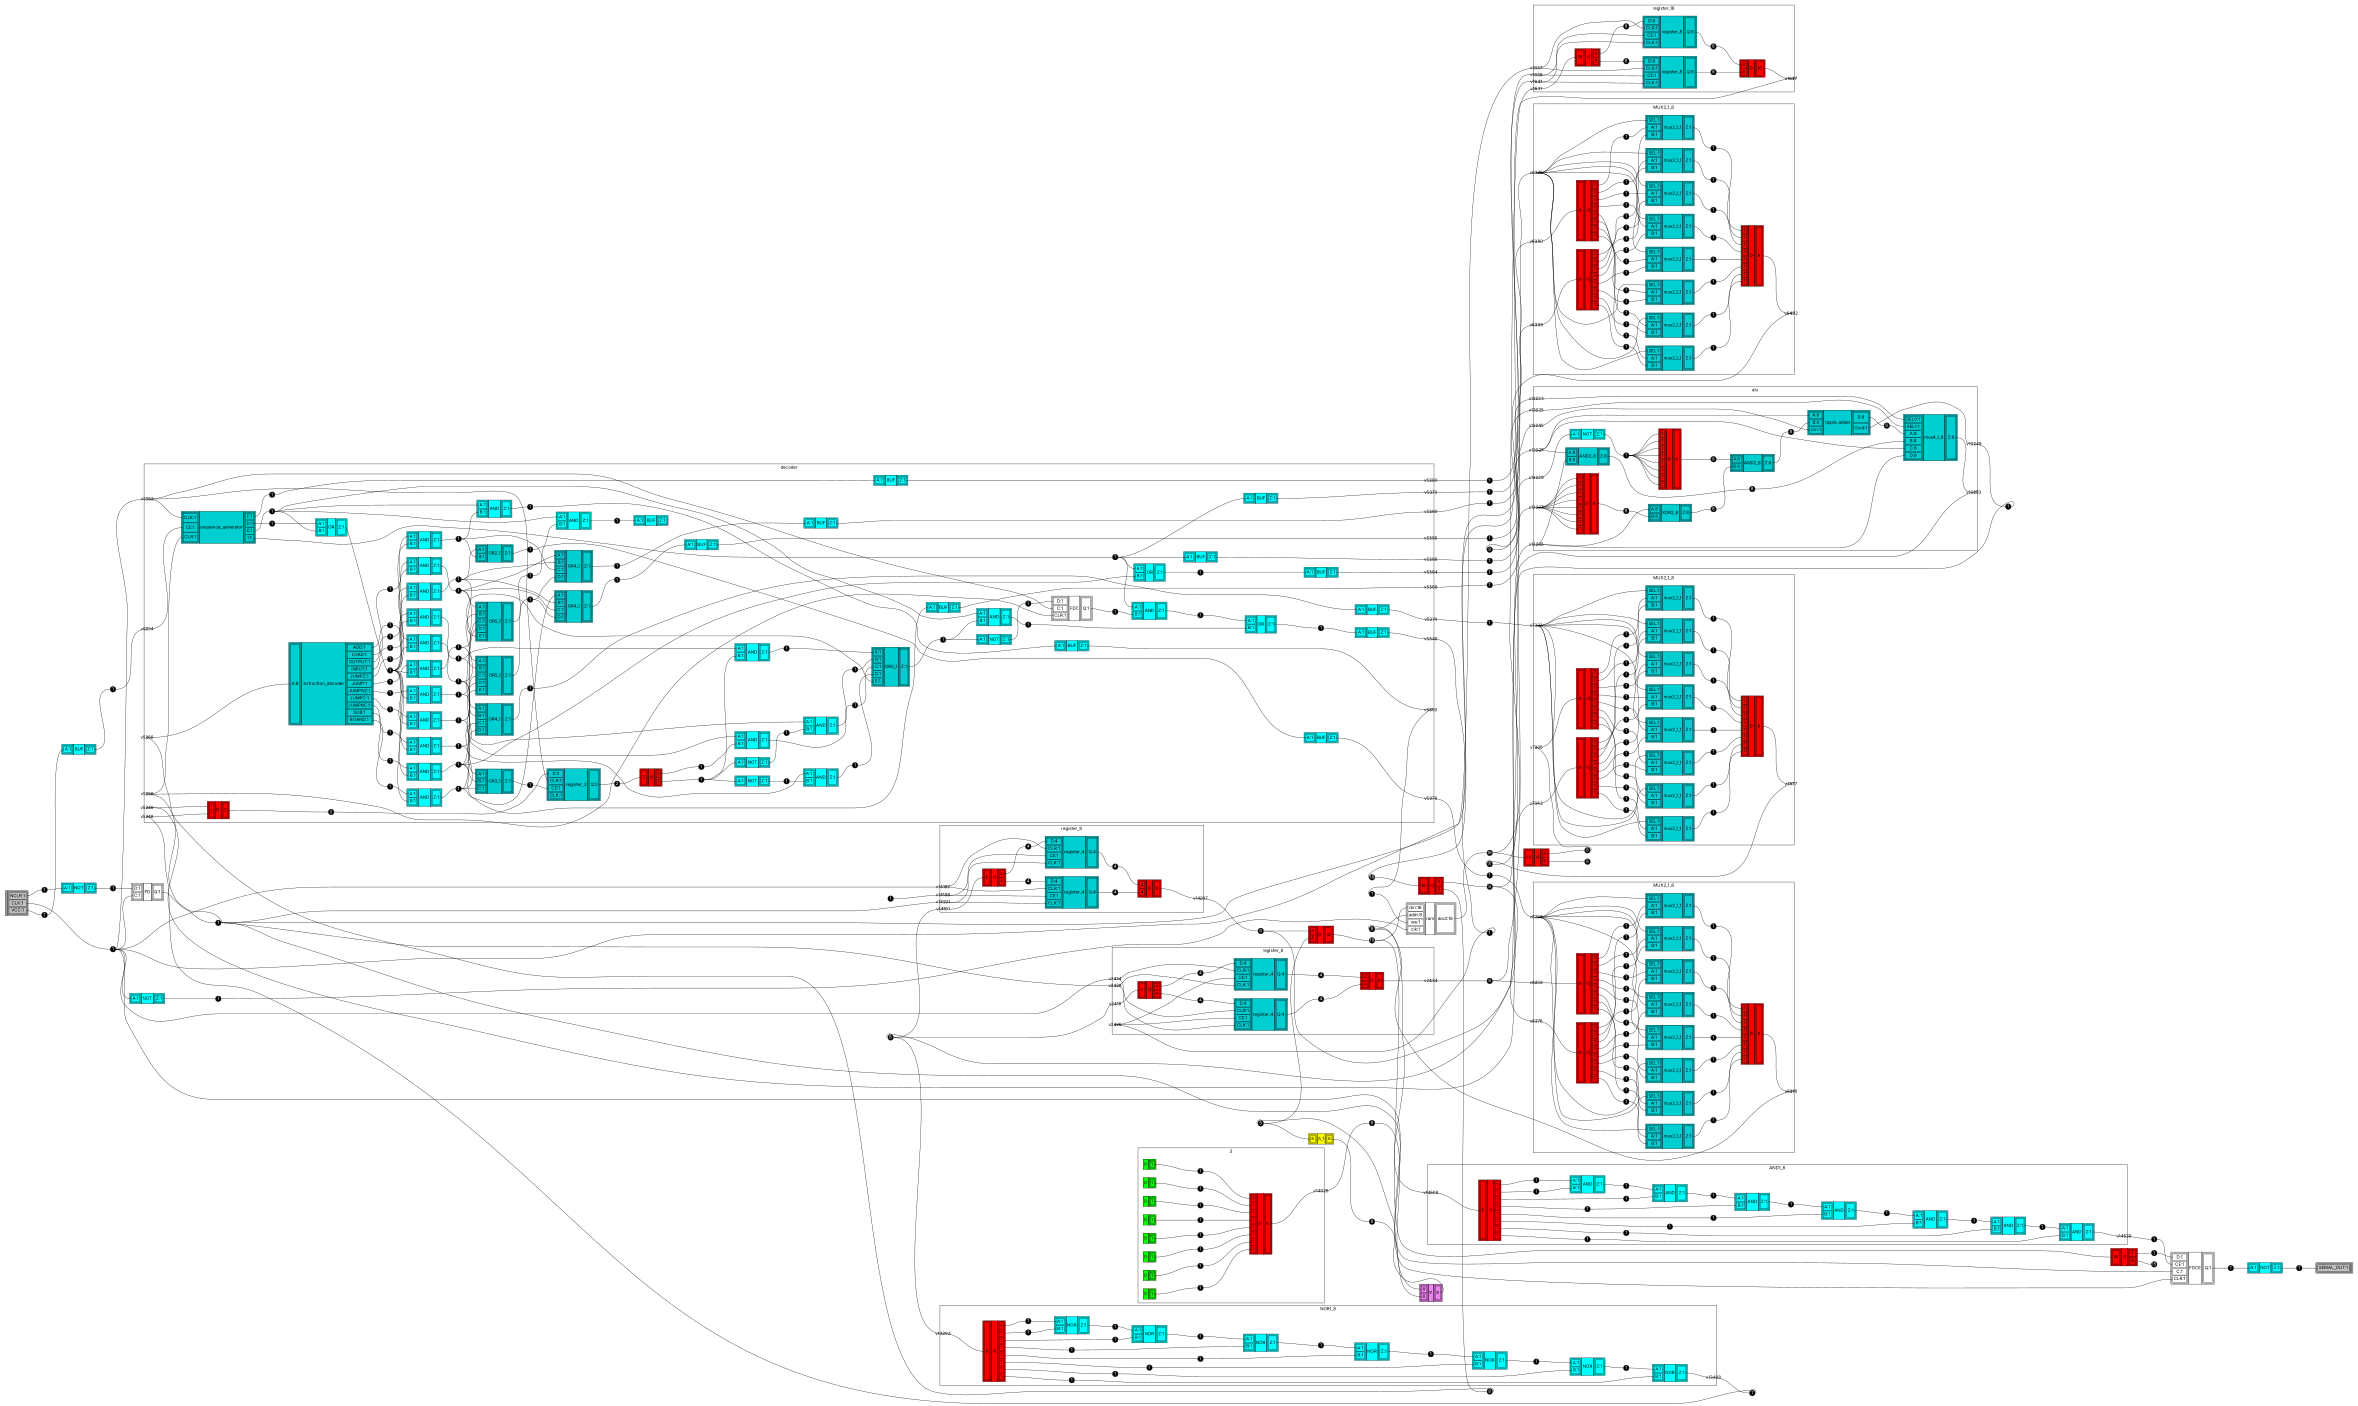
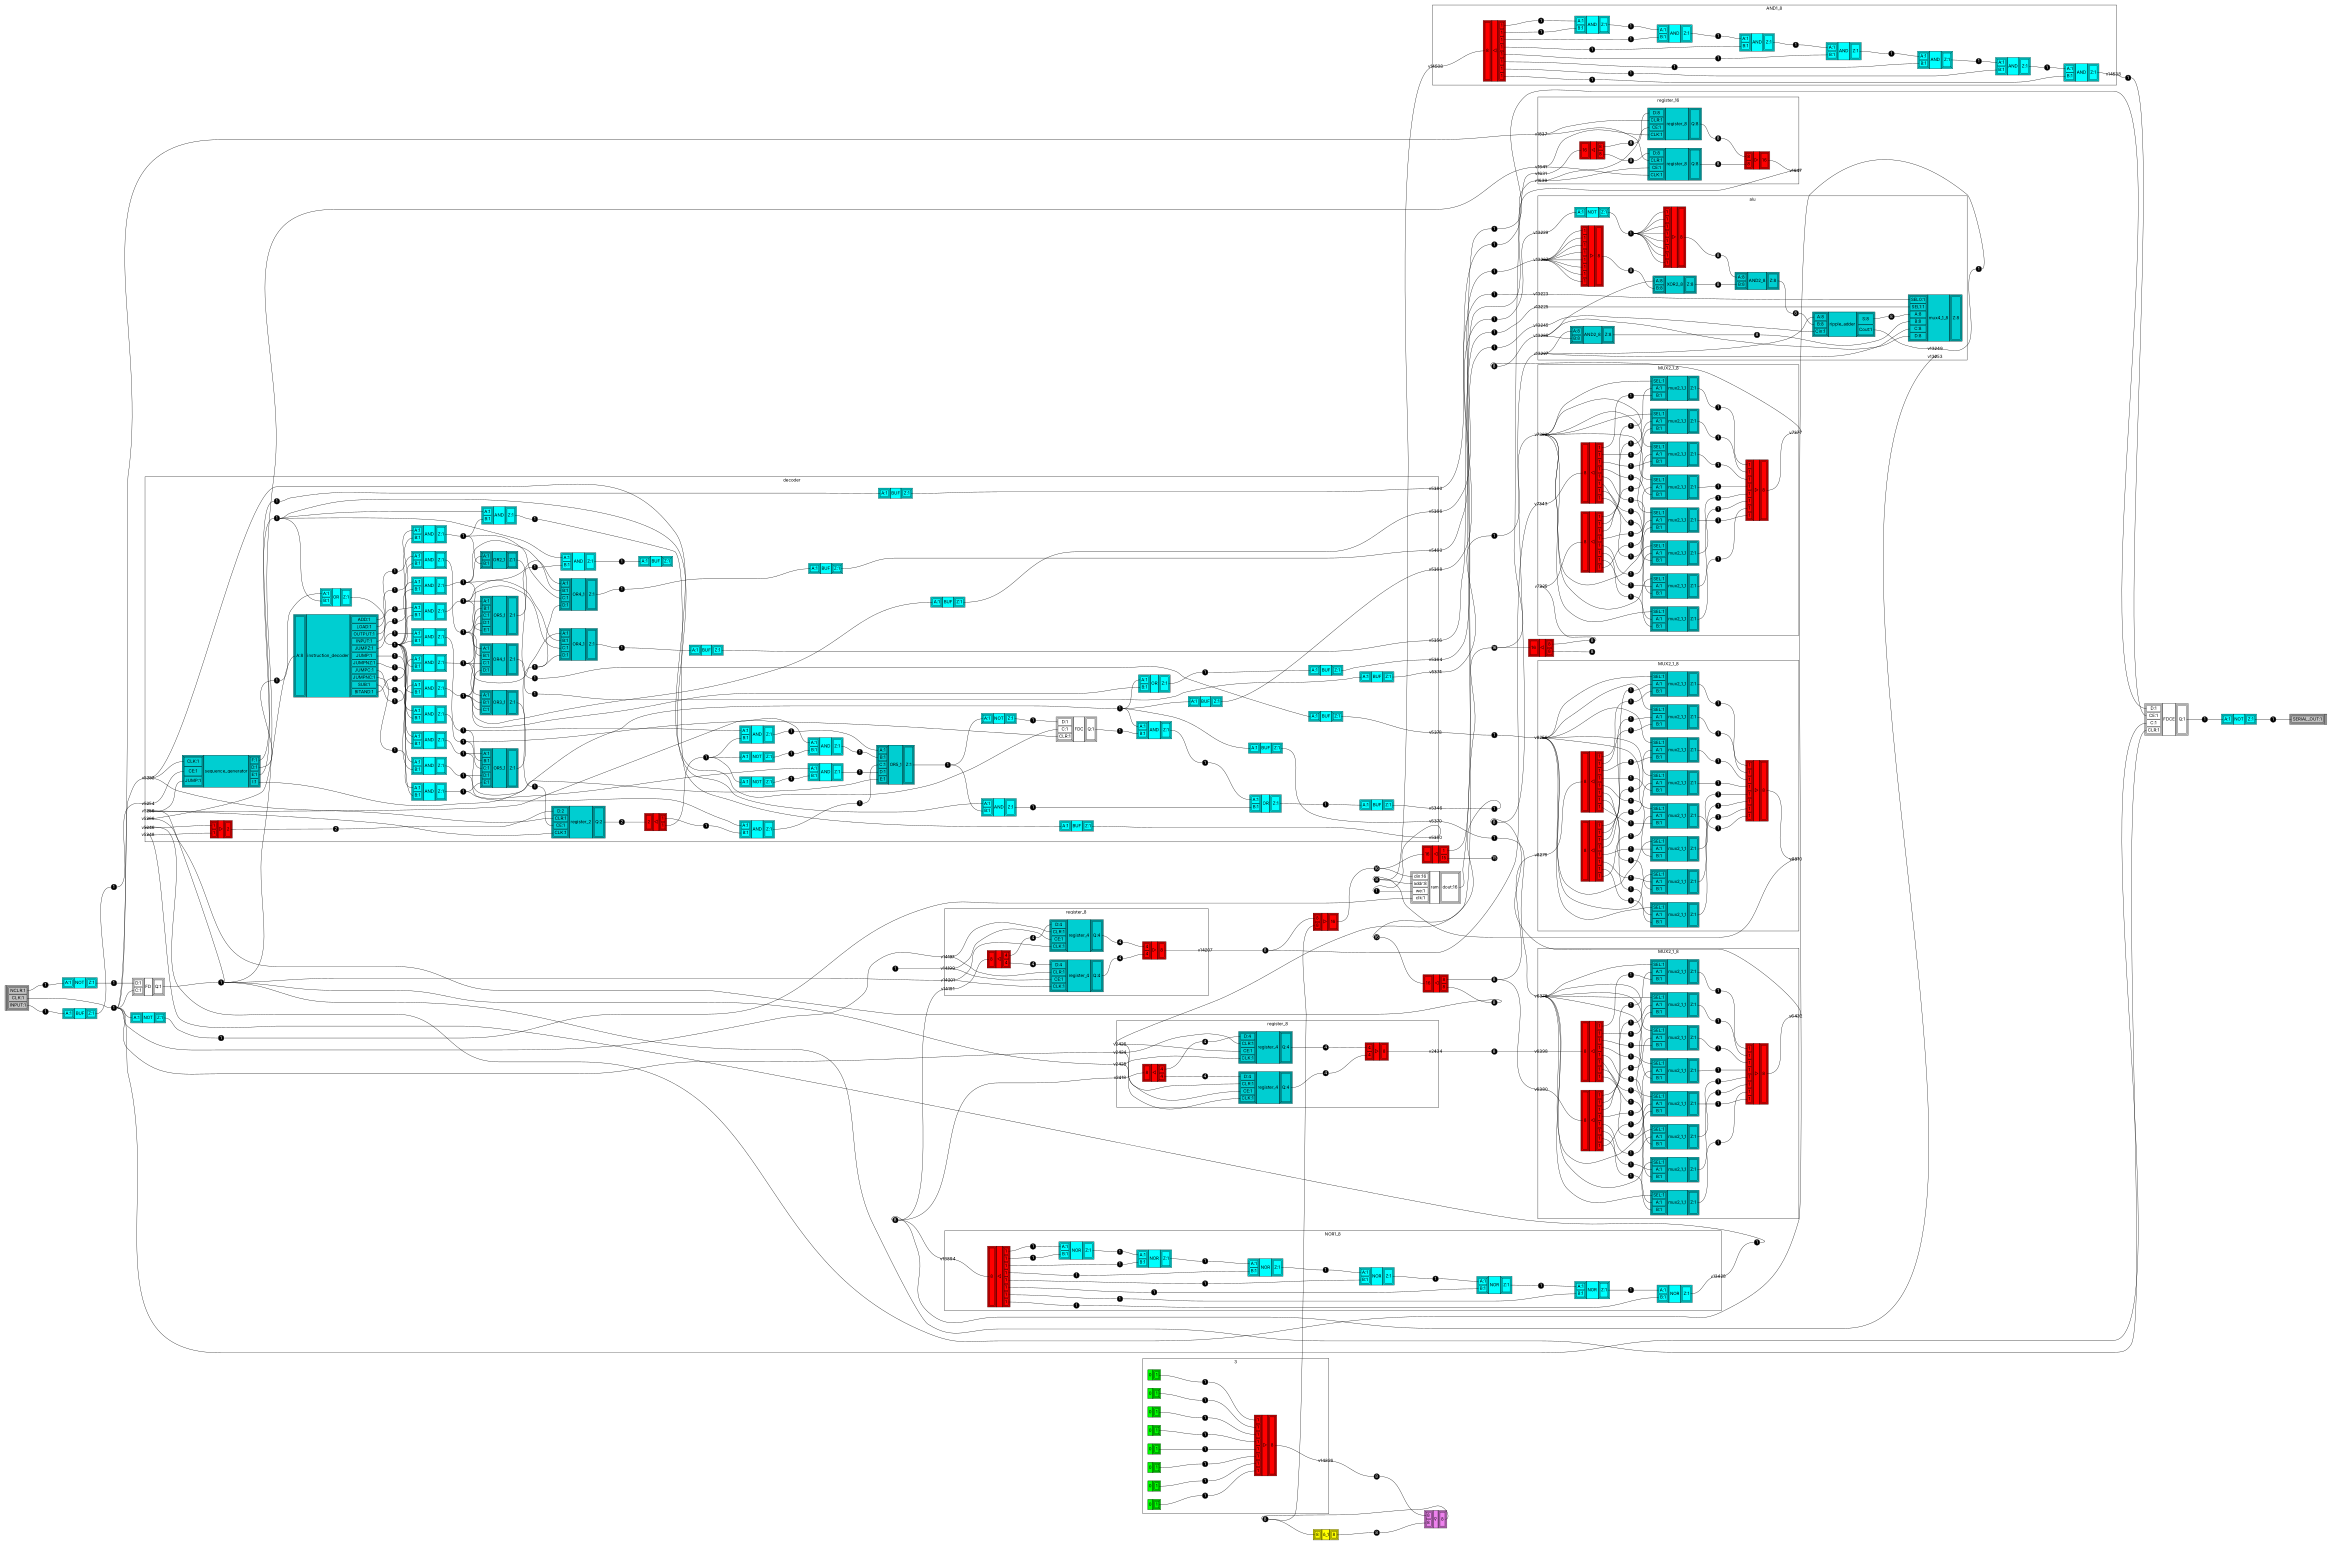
edge "SEL0:1" -- "v13253": removed
node "v5360": label "v5360" -> "v5460"
node "CLK:1": text "CLR:1" -> "JUMP:1"
edge "v5256" -- "D:2": added
node "NCLR:1": text "VCC:1" -> "INPUT:1"
node "v8258": removed
